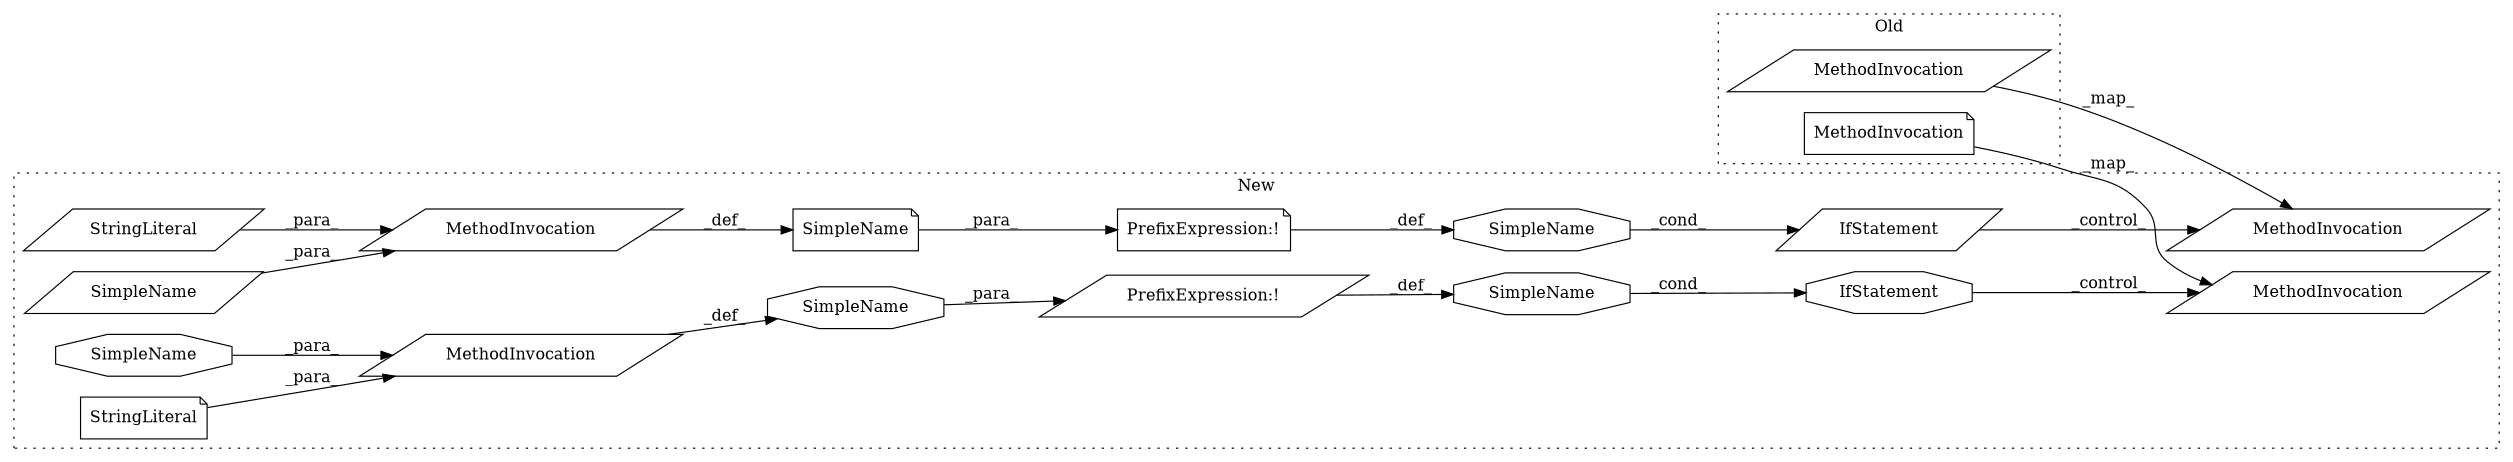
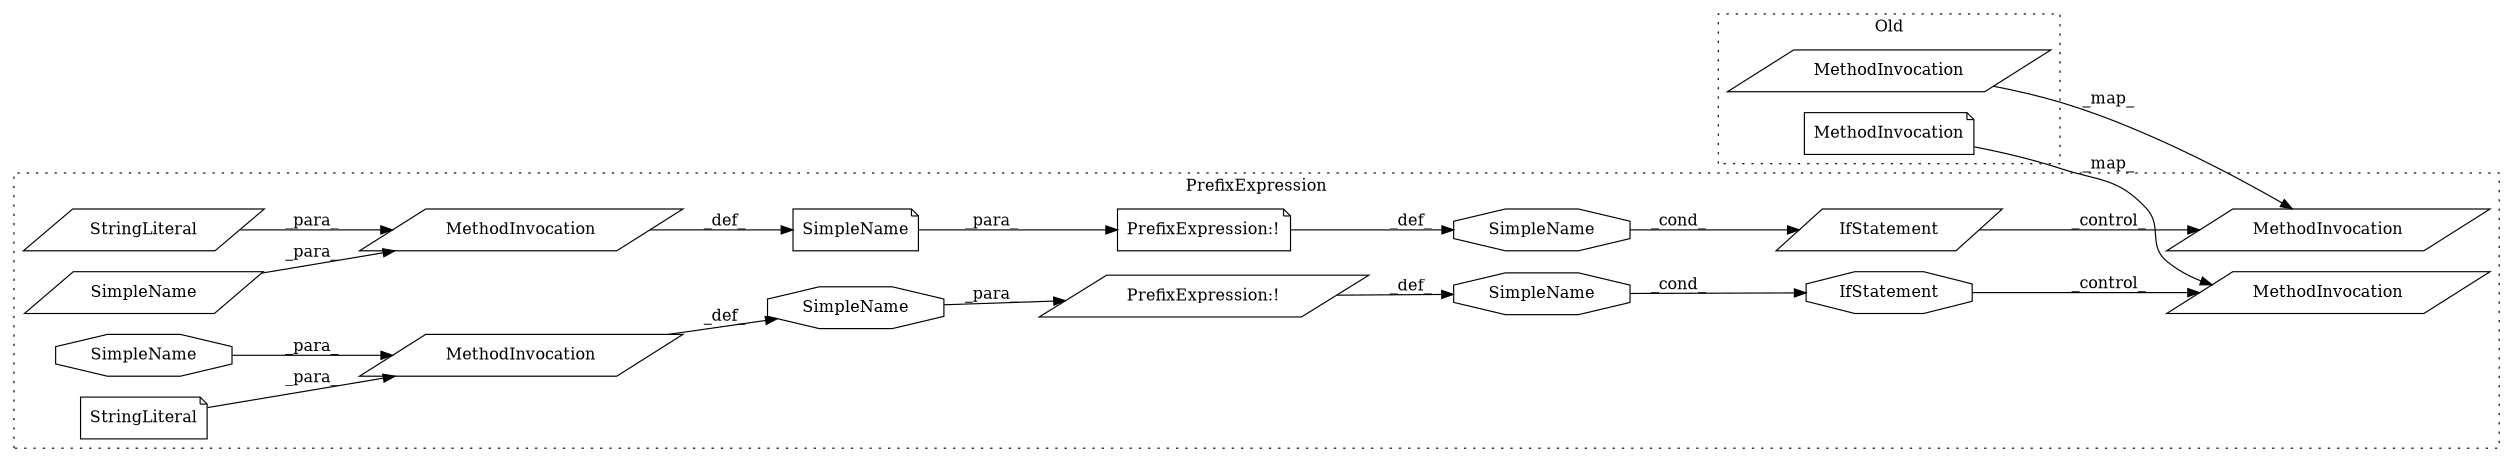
cluster "New": label "New" -> "PrefixExpression"
